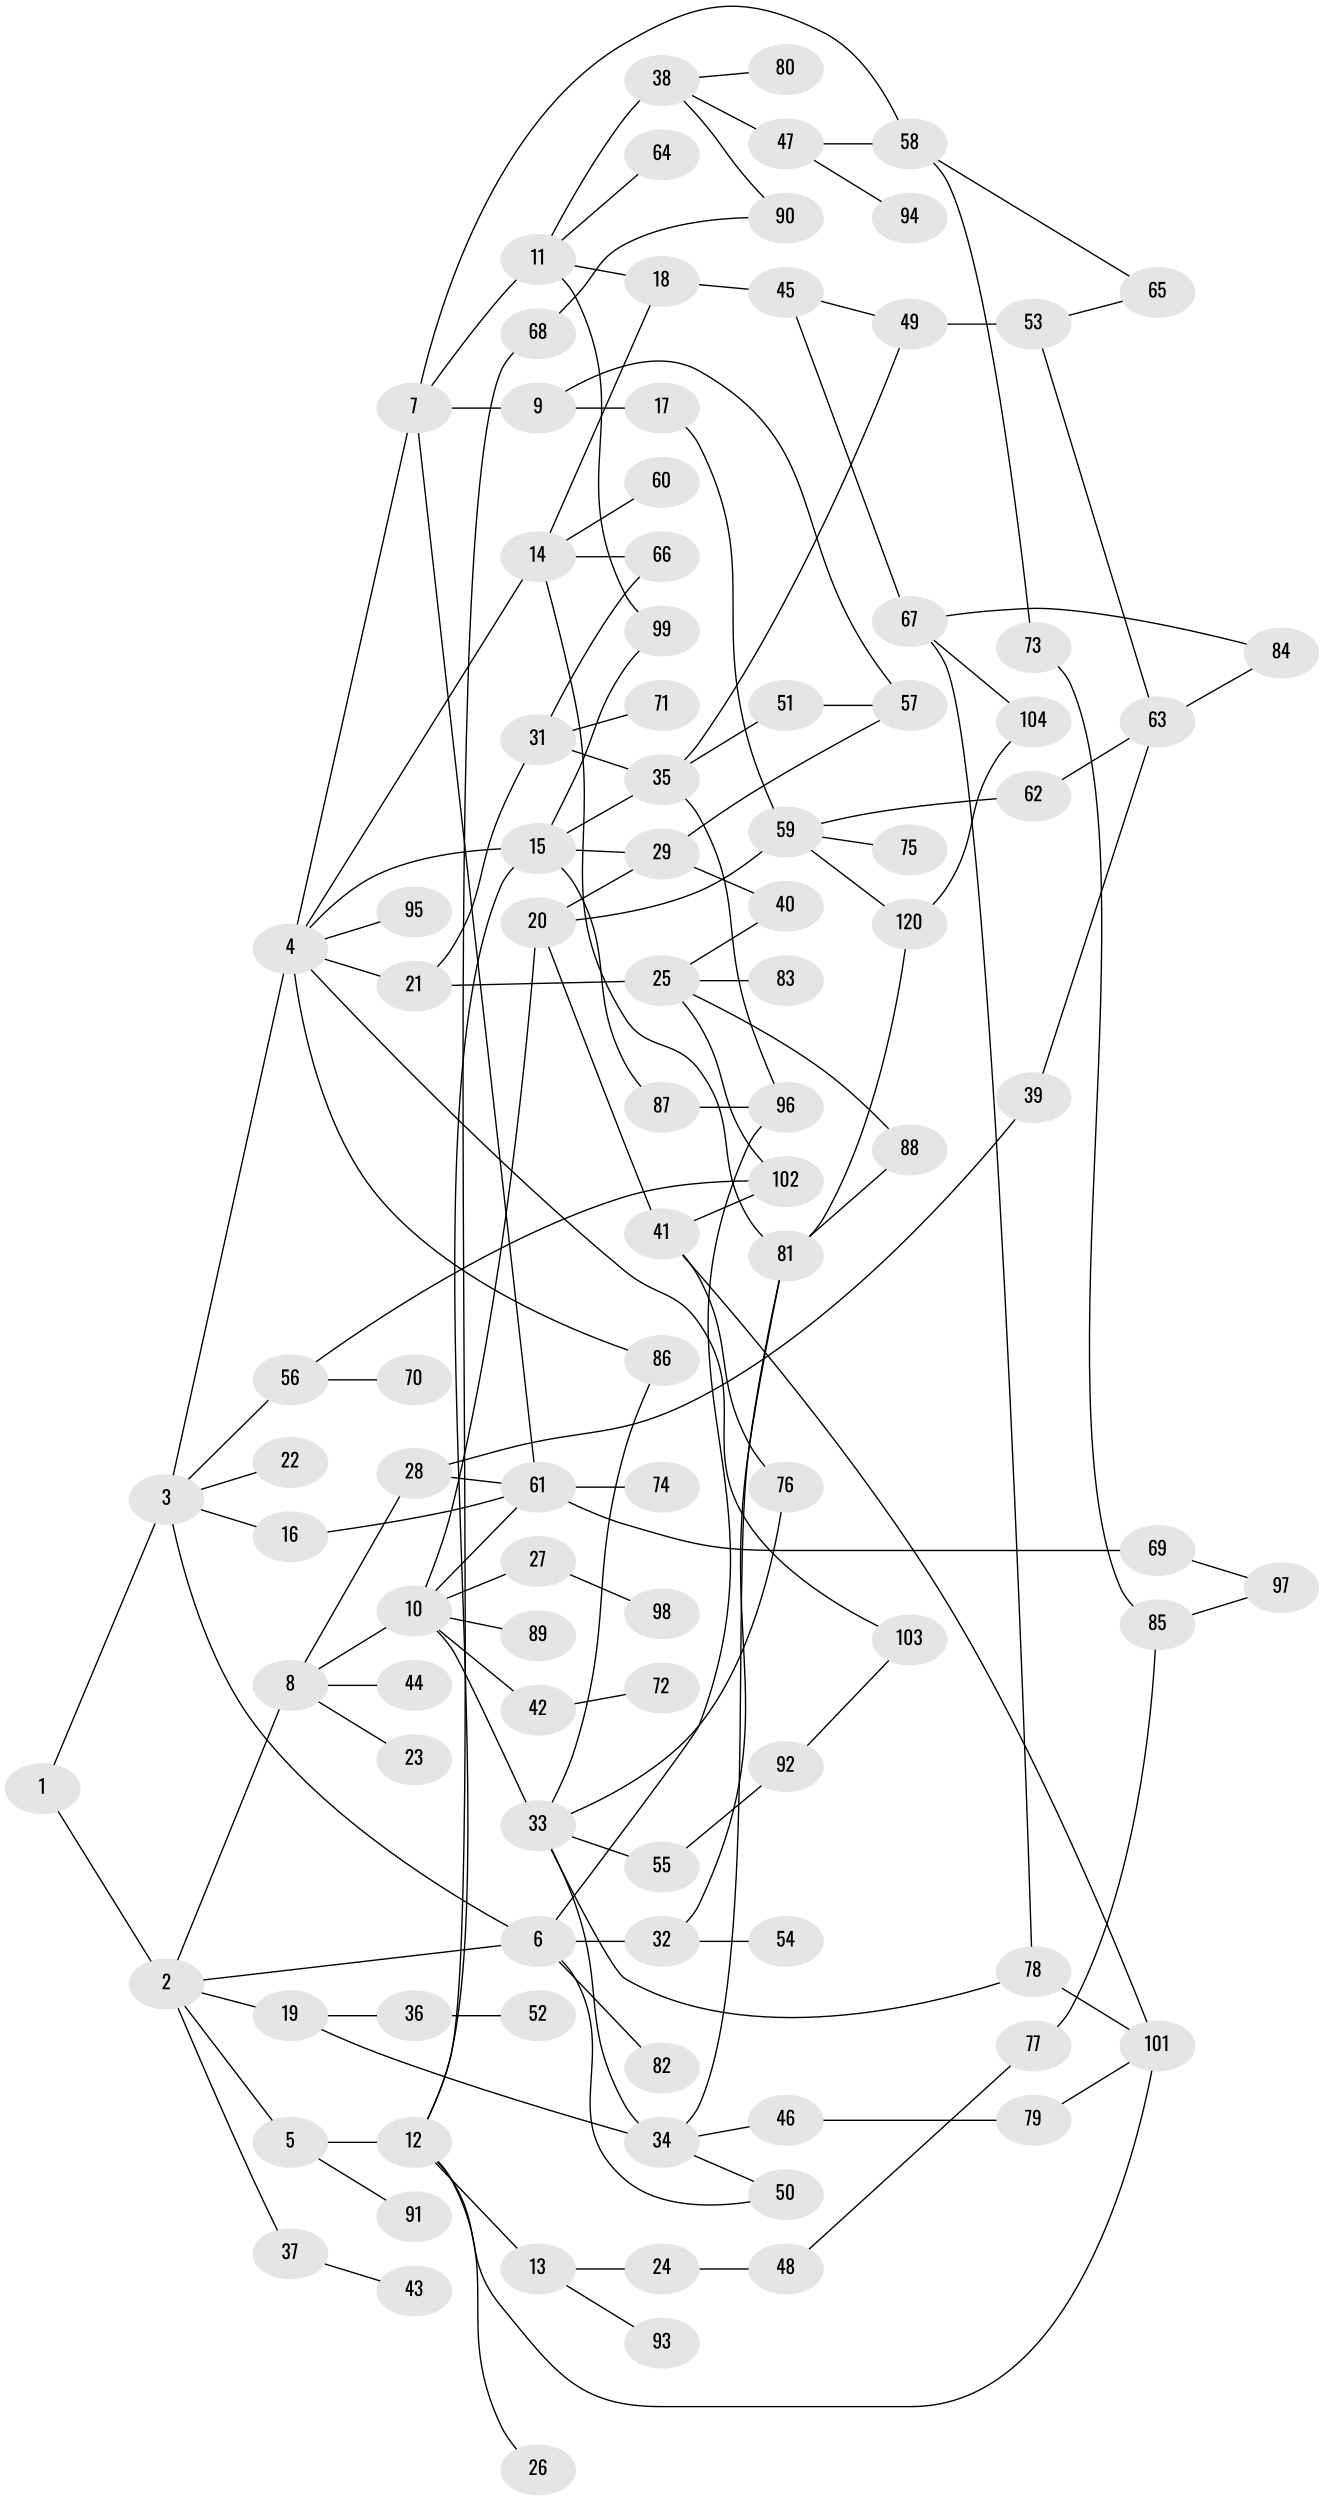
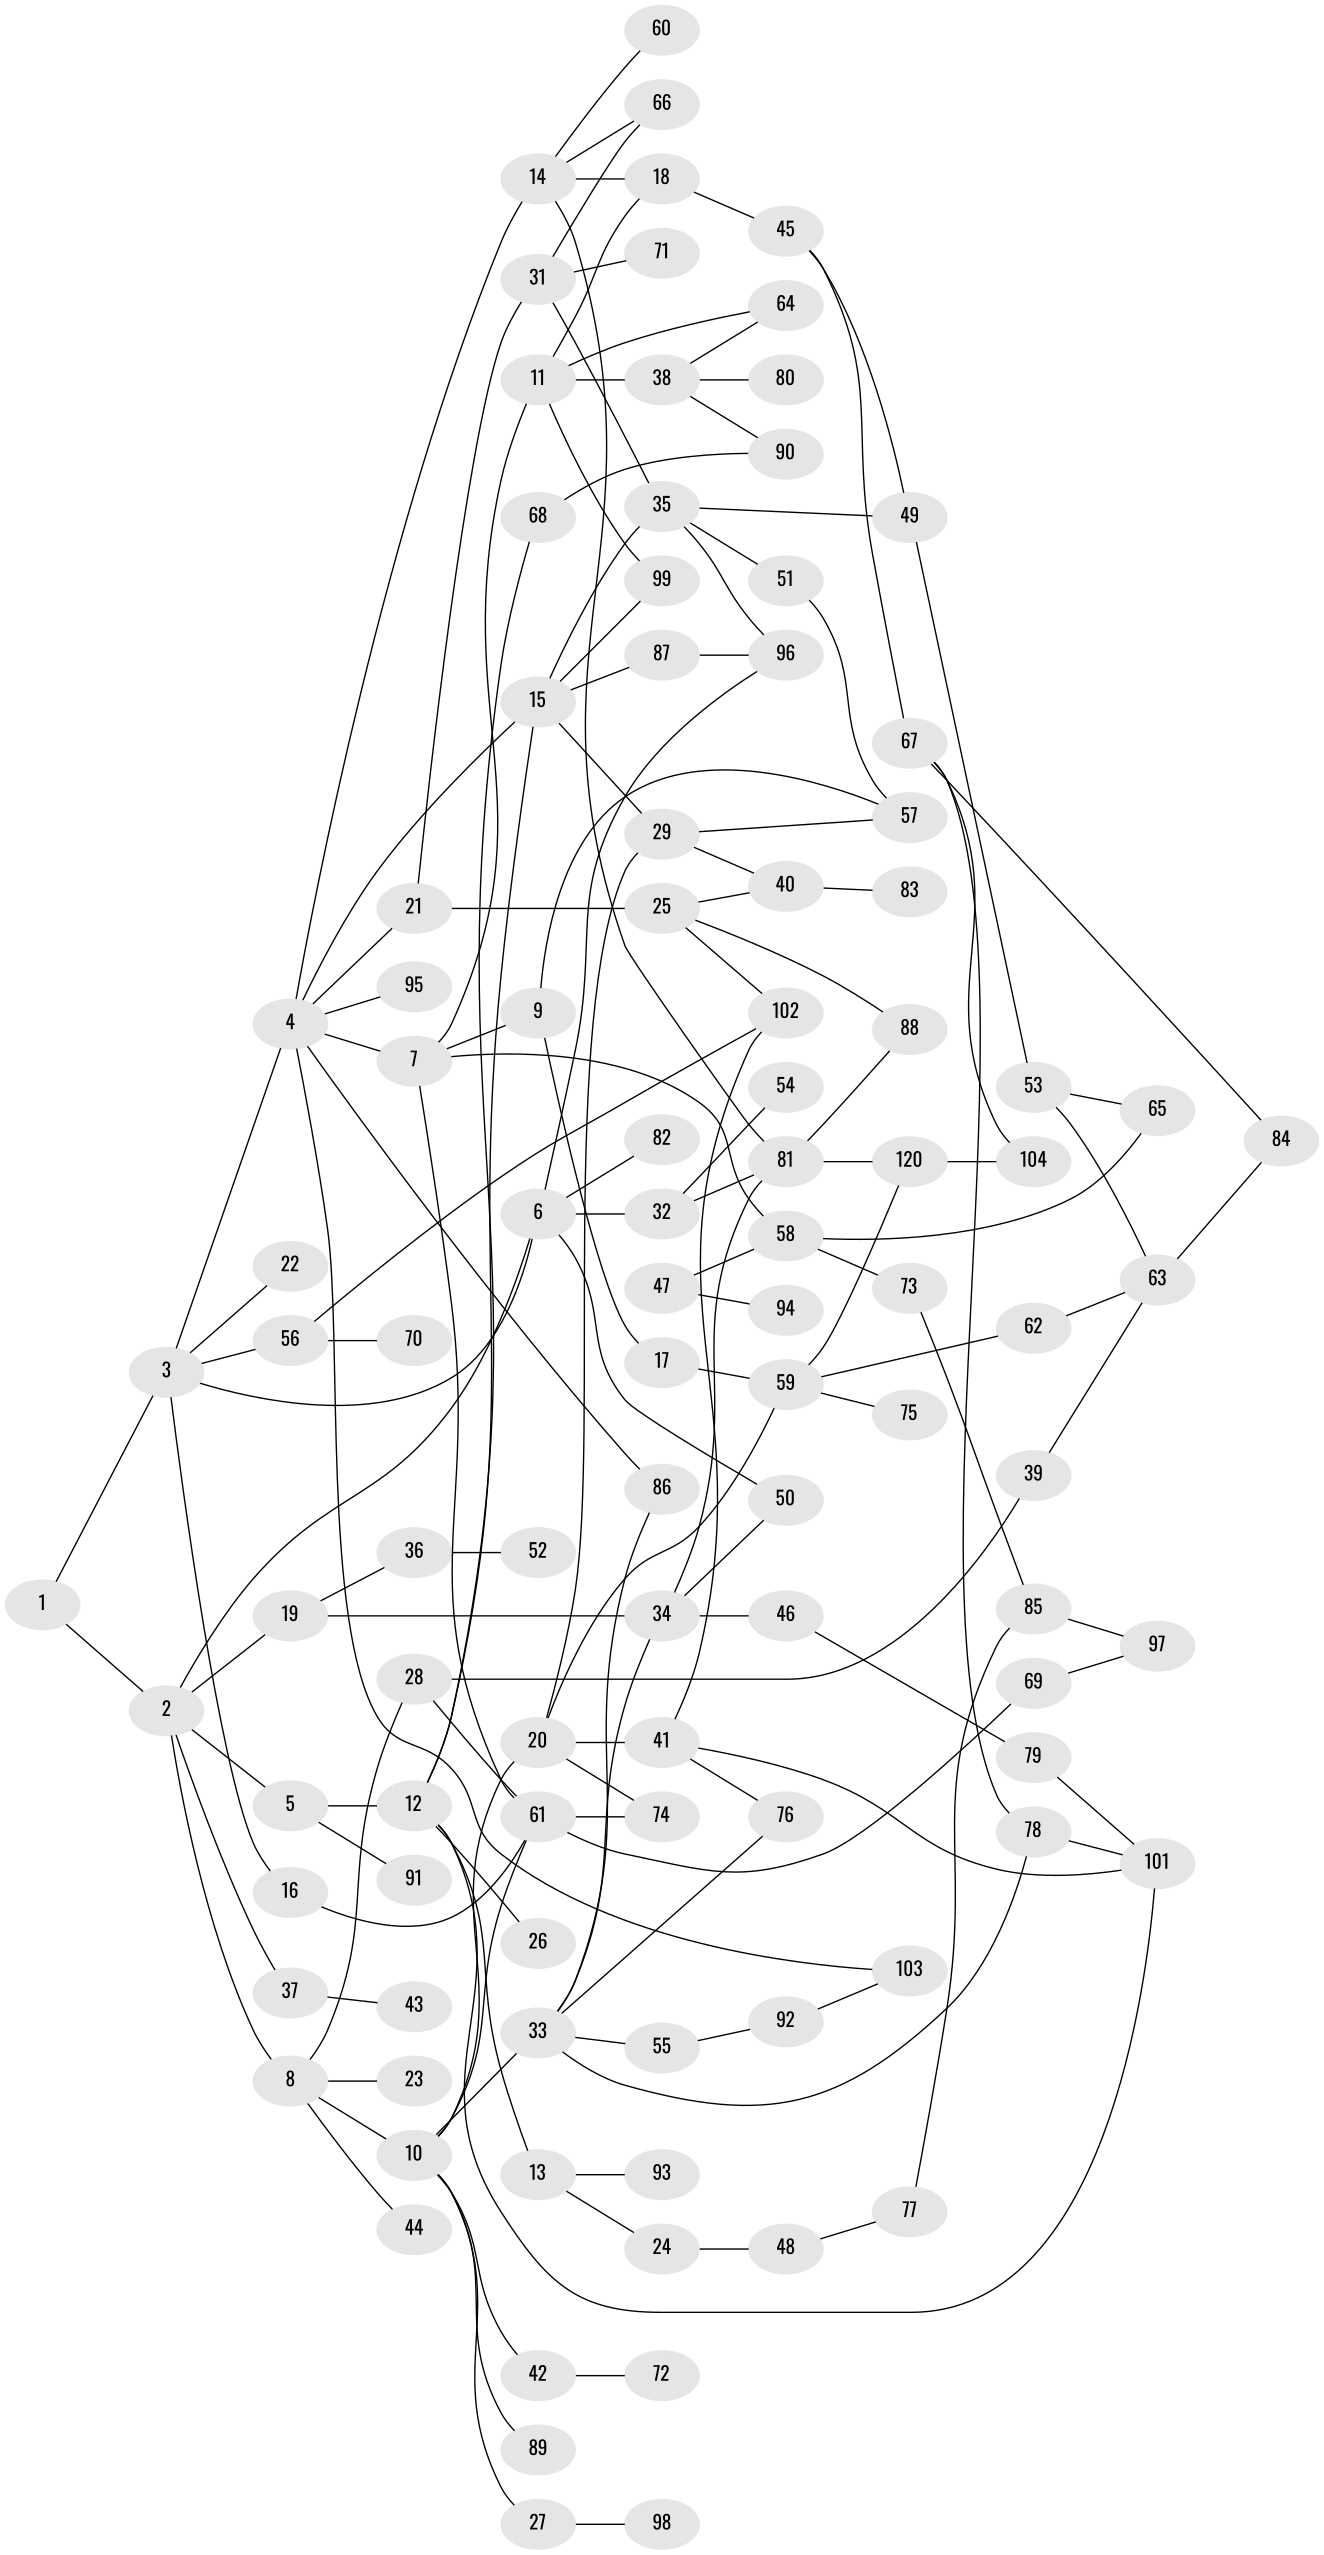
edge "38" -- "47": now "38" -- "64"
edge "25" -- "83": now "40" -- "83"
edge "20" -- "74": added
